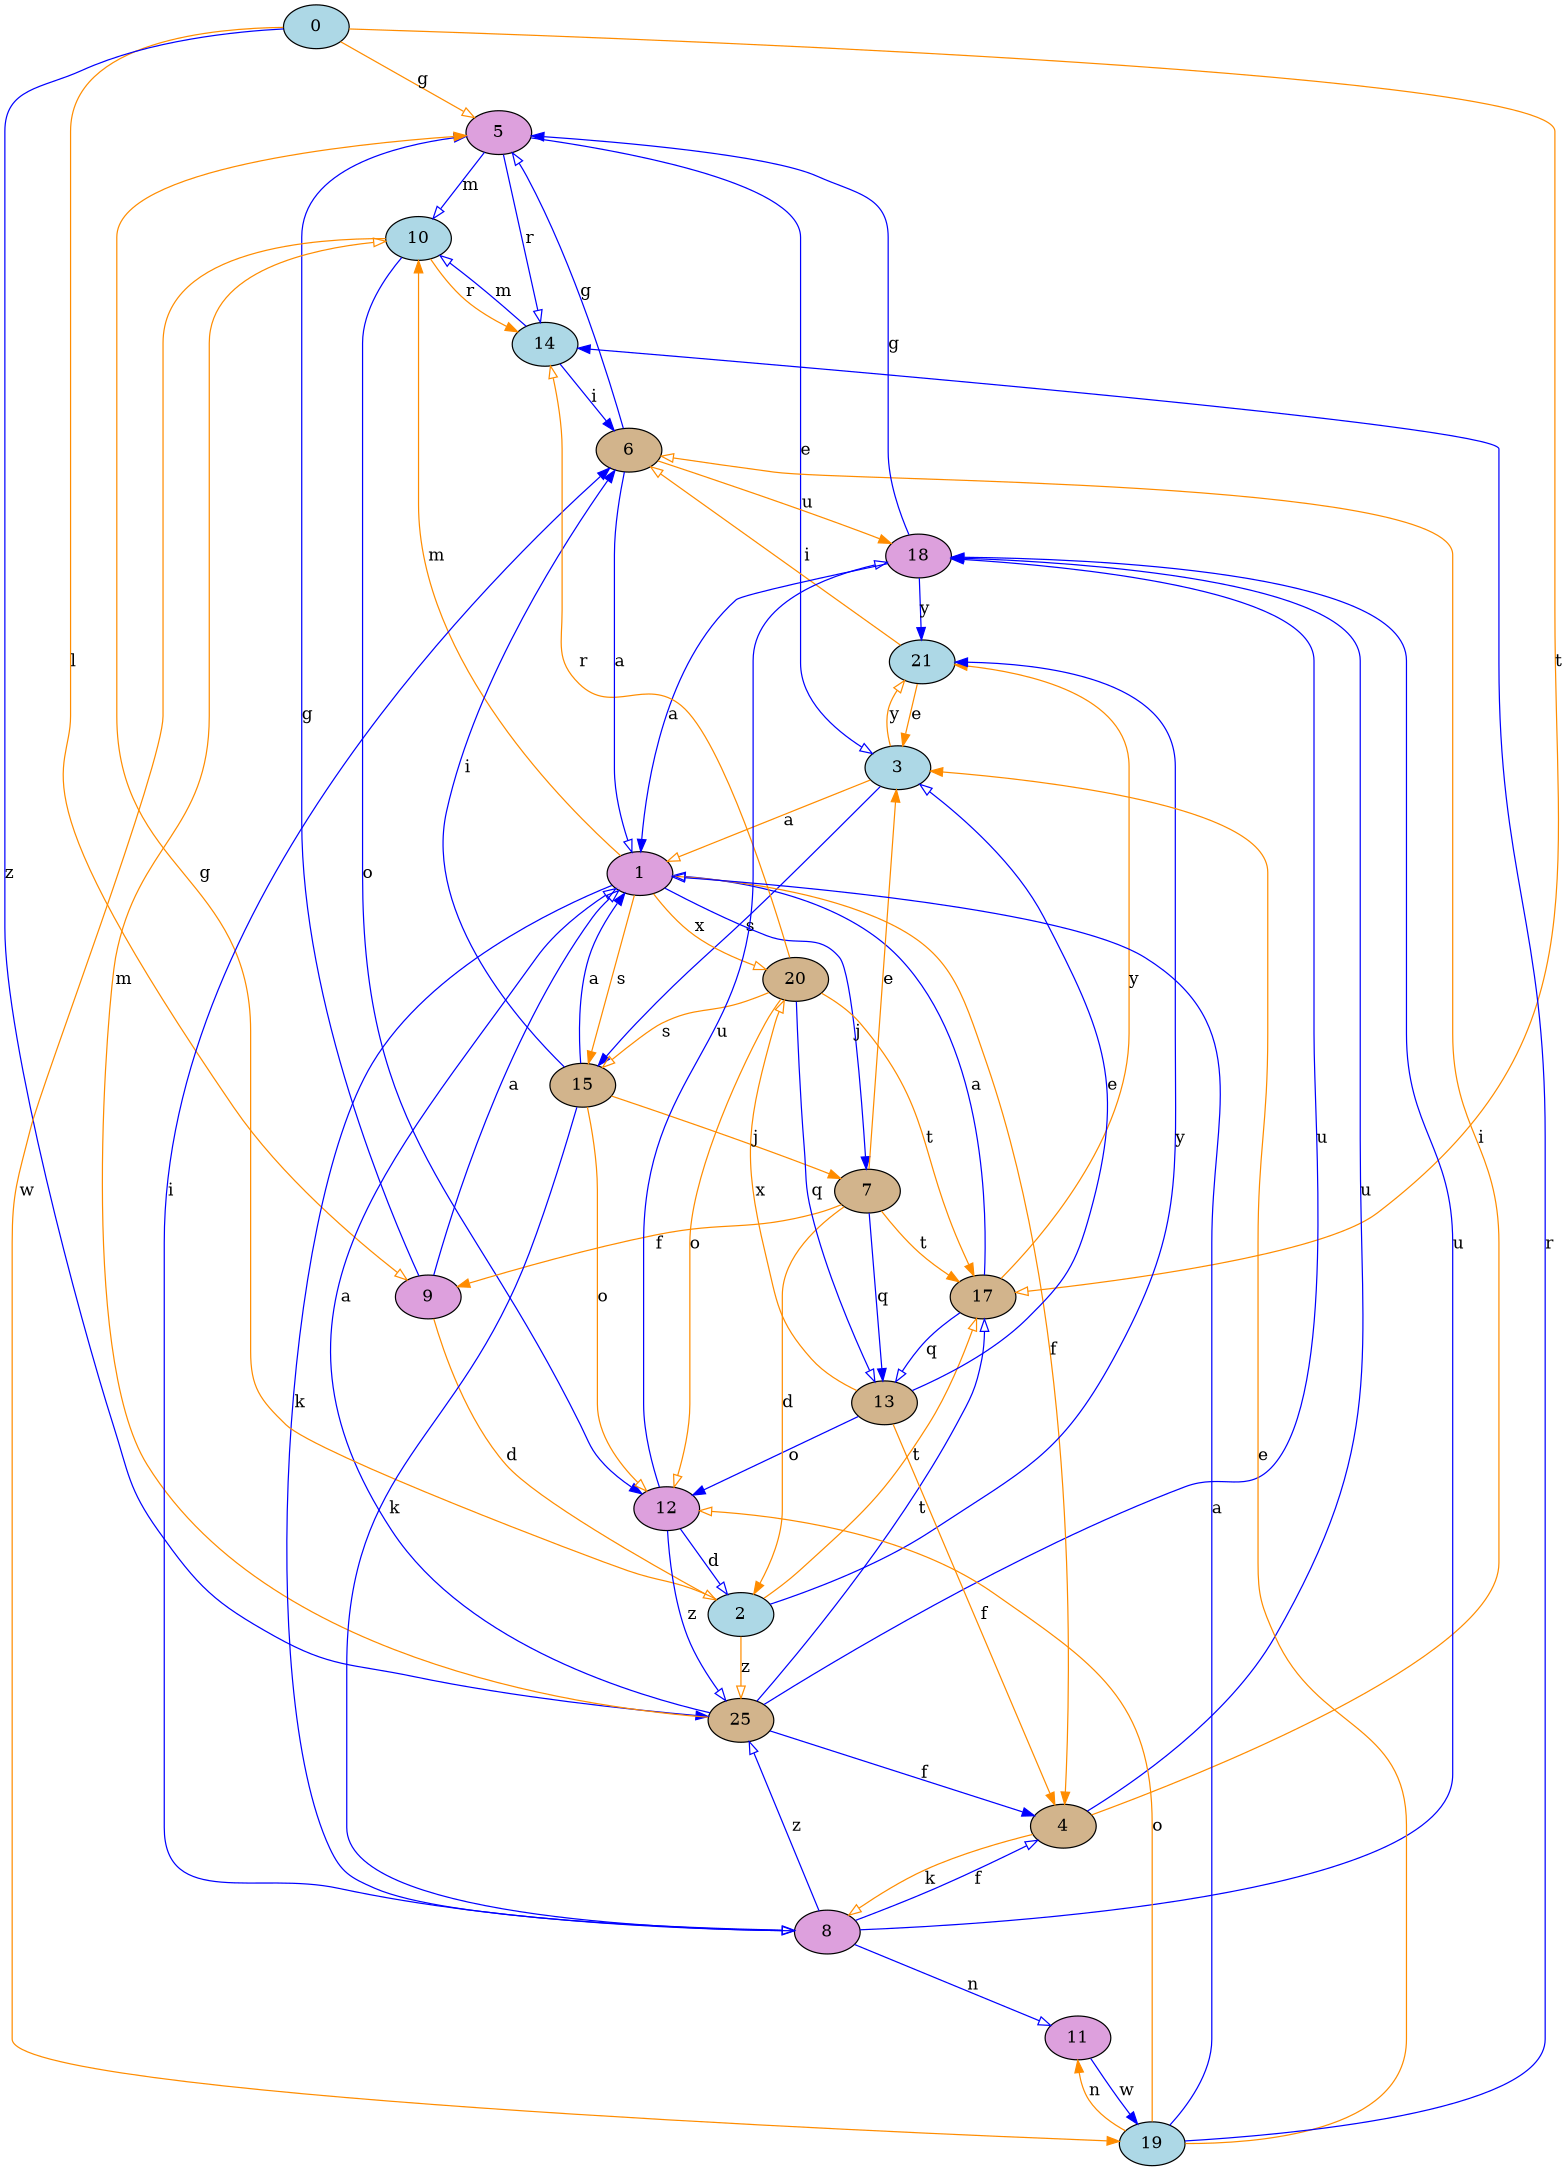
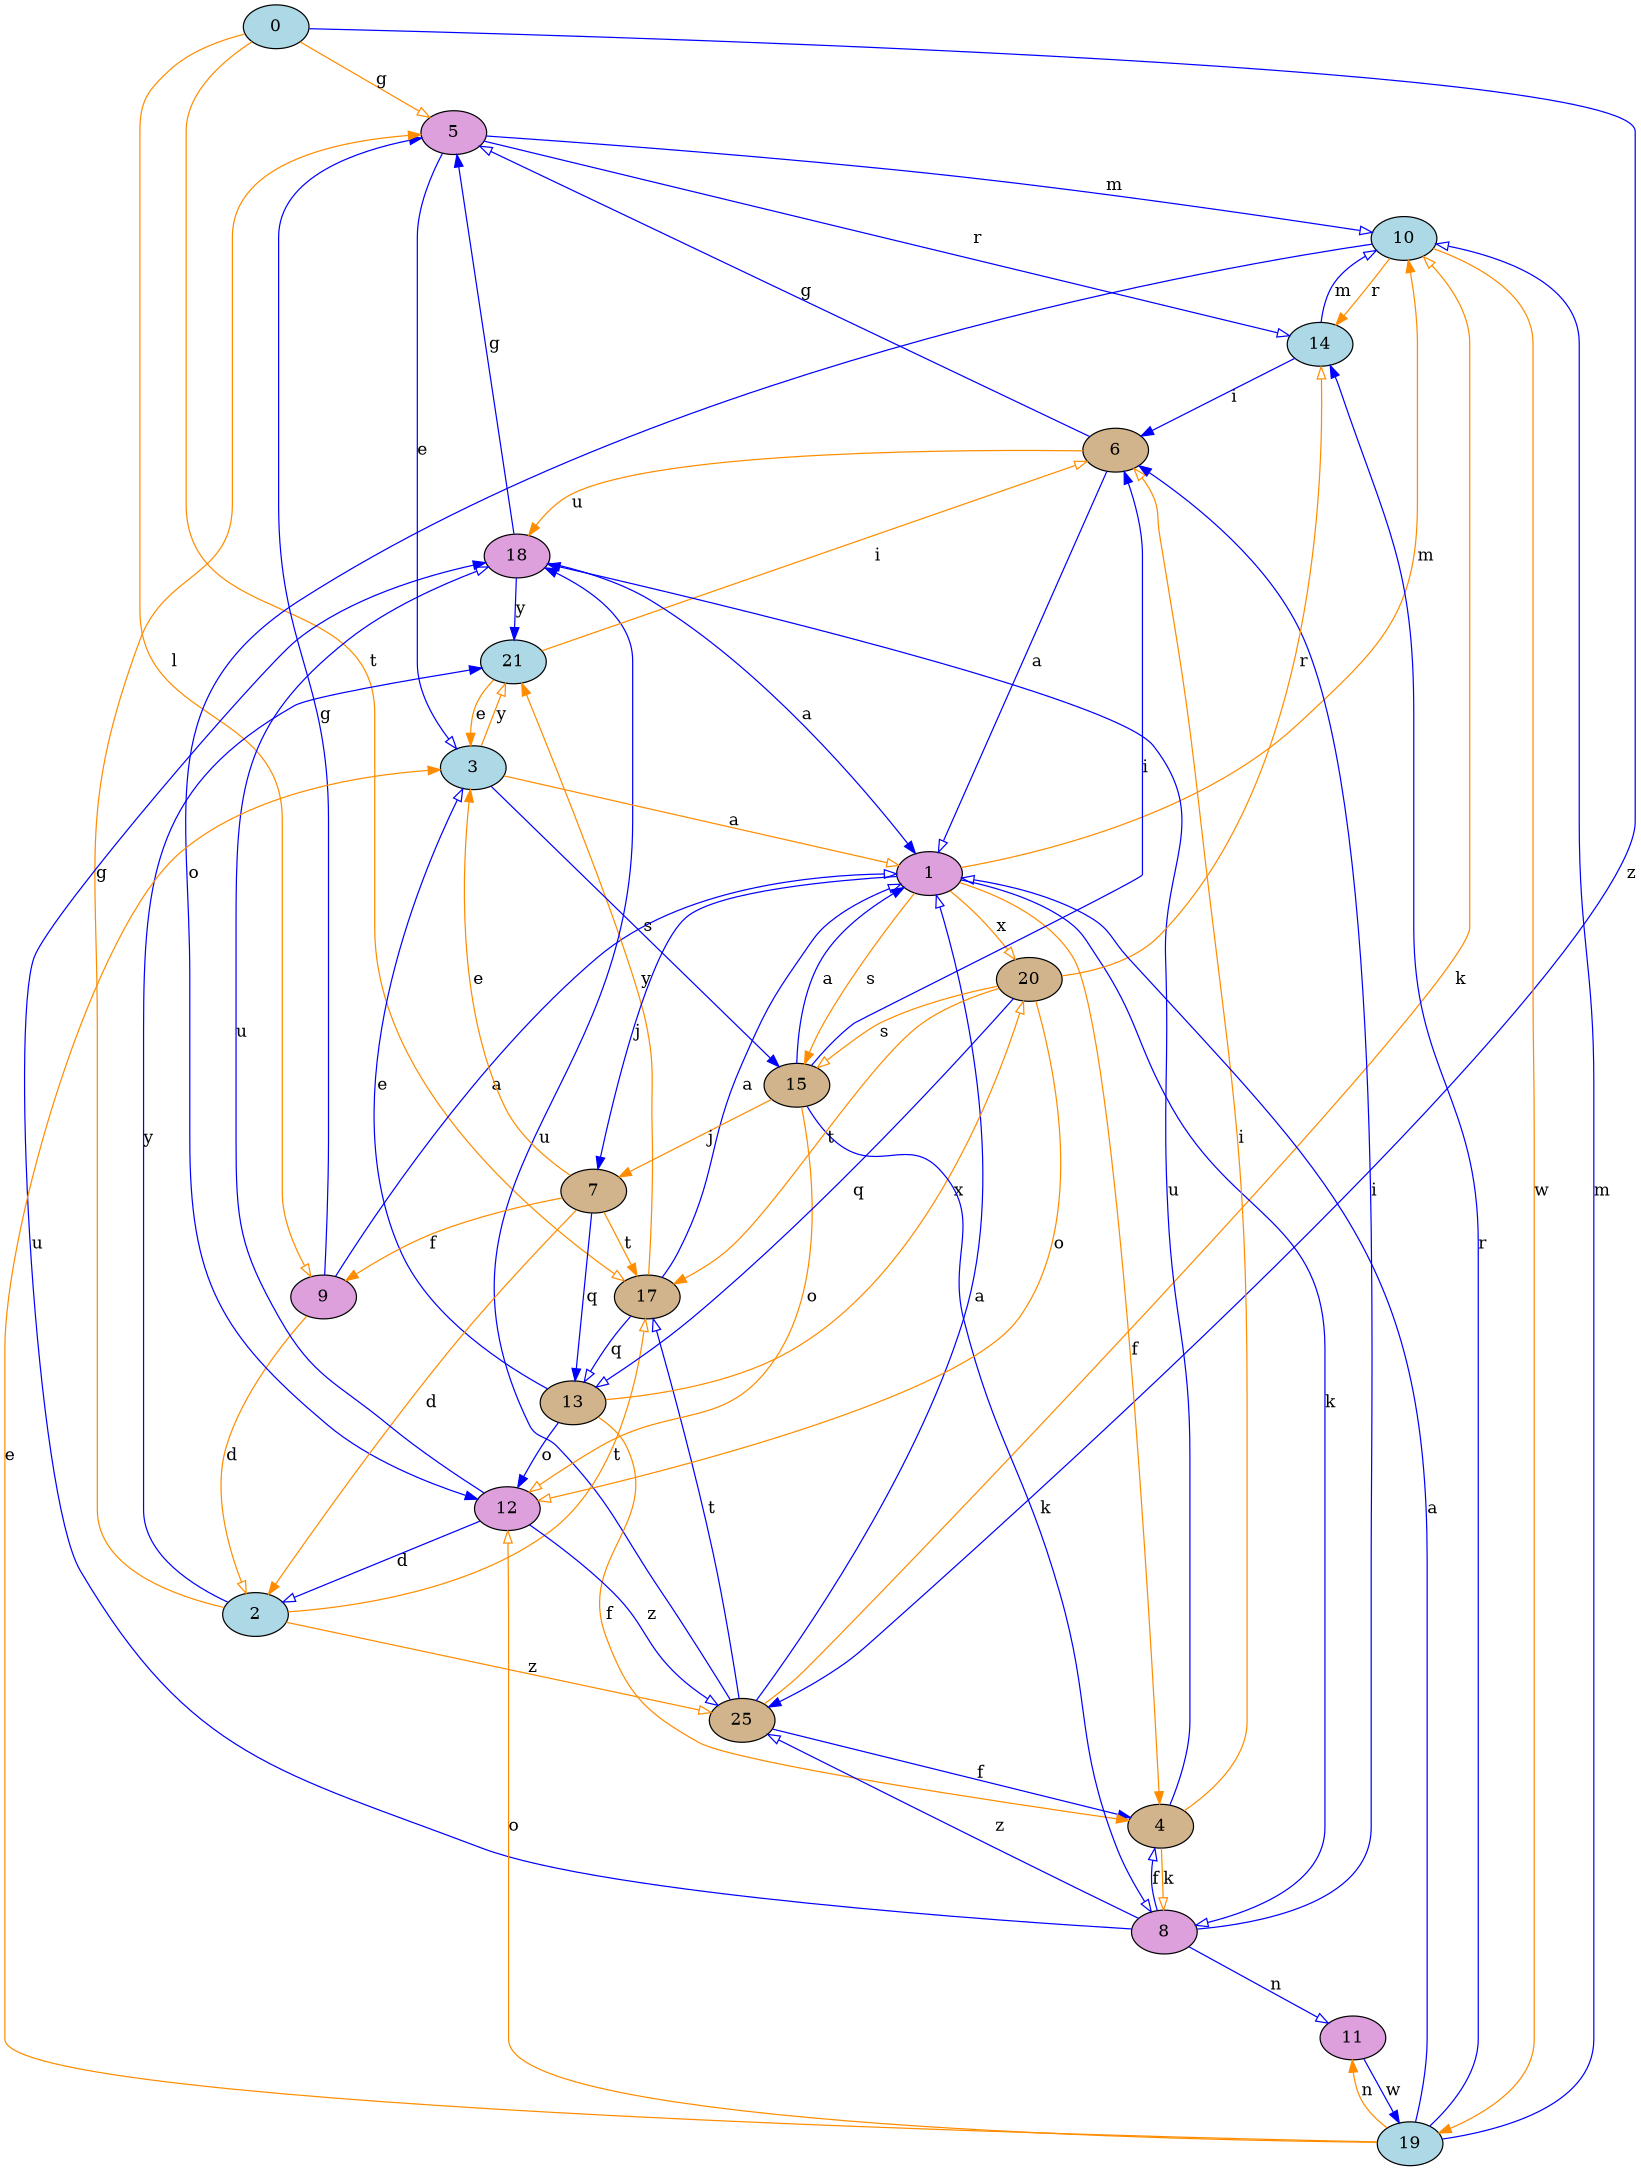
edge "25" -> "10": label "m" -> "k"
edge "19" -> "10": added, label "m"
